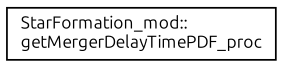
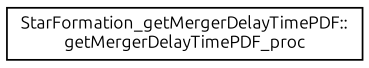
node "StarFormation_mod:: getMergerDelayTimePDF_proc": label "StarFormation_mod:: getMergerDelayTimePDF_proc" -> "StarFormation_getMergerDelayTimePDF:: getMergerDelayTimePDF_proc"
